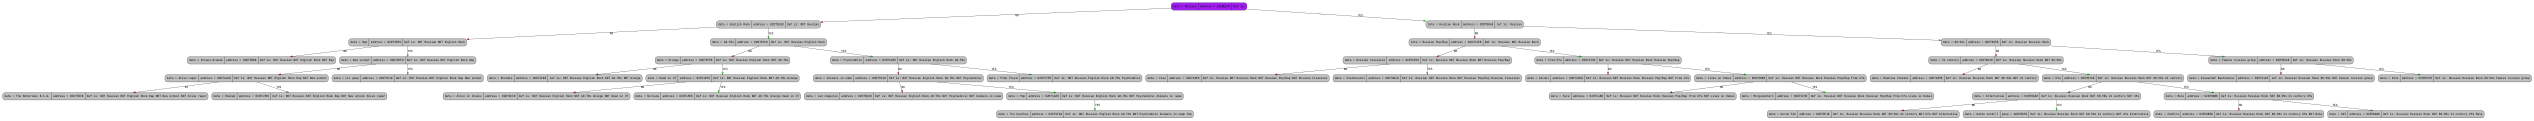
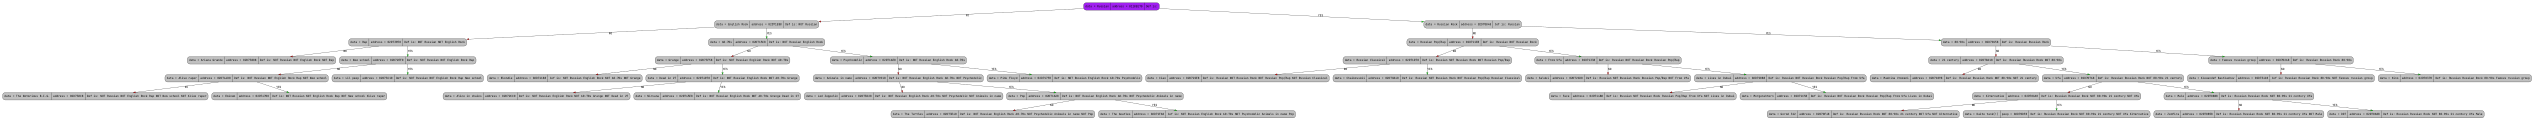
node "data = The Turtles": added
